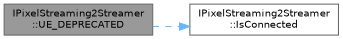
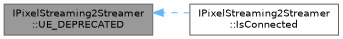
edge "IPixelStreaming2Streamer ::UE_DEPRECATED" -> "IPixelStreaming2Streamer ::IsConnected": reversed
